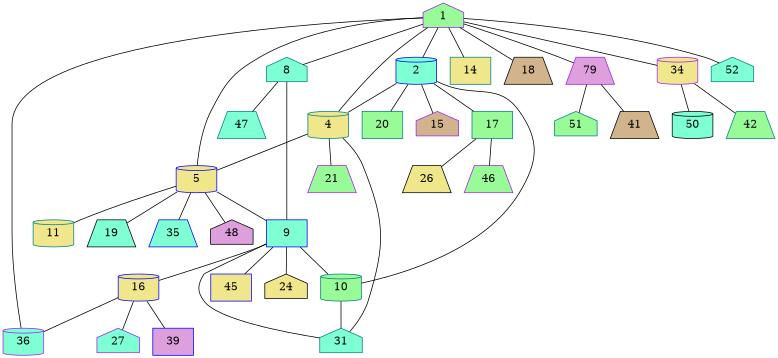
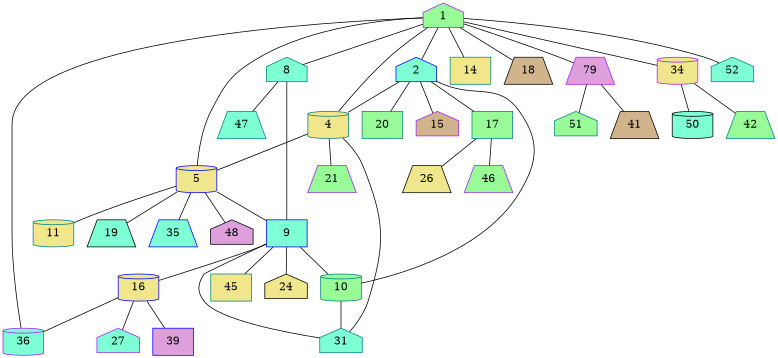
node "2": shape cylinder -> house
node "45": color blue -> teal
